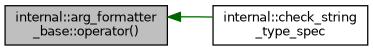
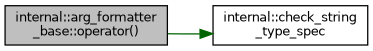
edge "internal::check_string _type_spec" -> "internal::arg_formatter _base::operator()": reversed
